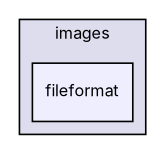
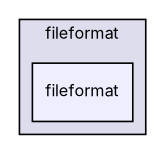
cluster "images": label "images" -> "fileformat"
